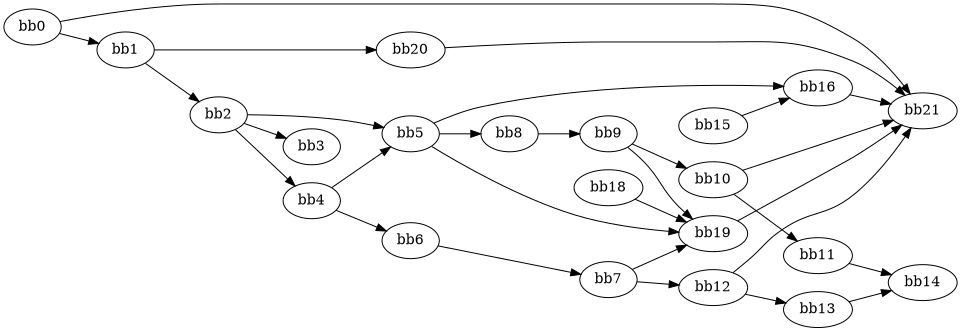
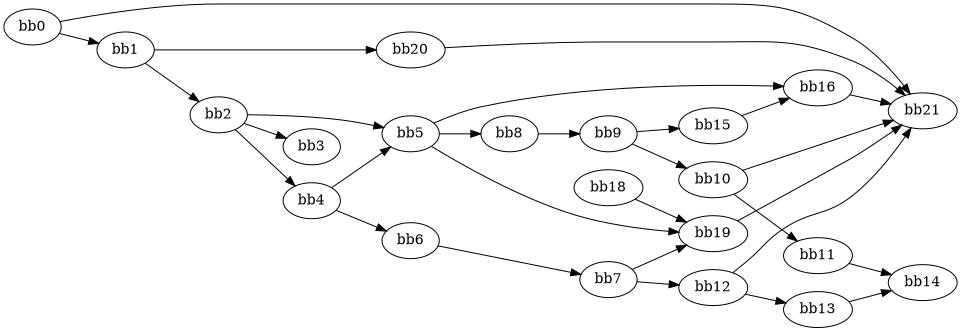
edge "bb9" -> "bb19": now "bb9" -> "bb15"
